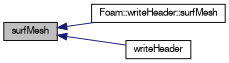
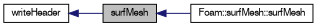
node "Foam::writeHeader::surfMesh": label "Foam::writeHeader::surfMesh" -> "Foam::surfMesh::surfMesh"
edge "writeHeader" -> "surfMesh": reversed
